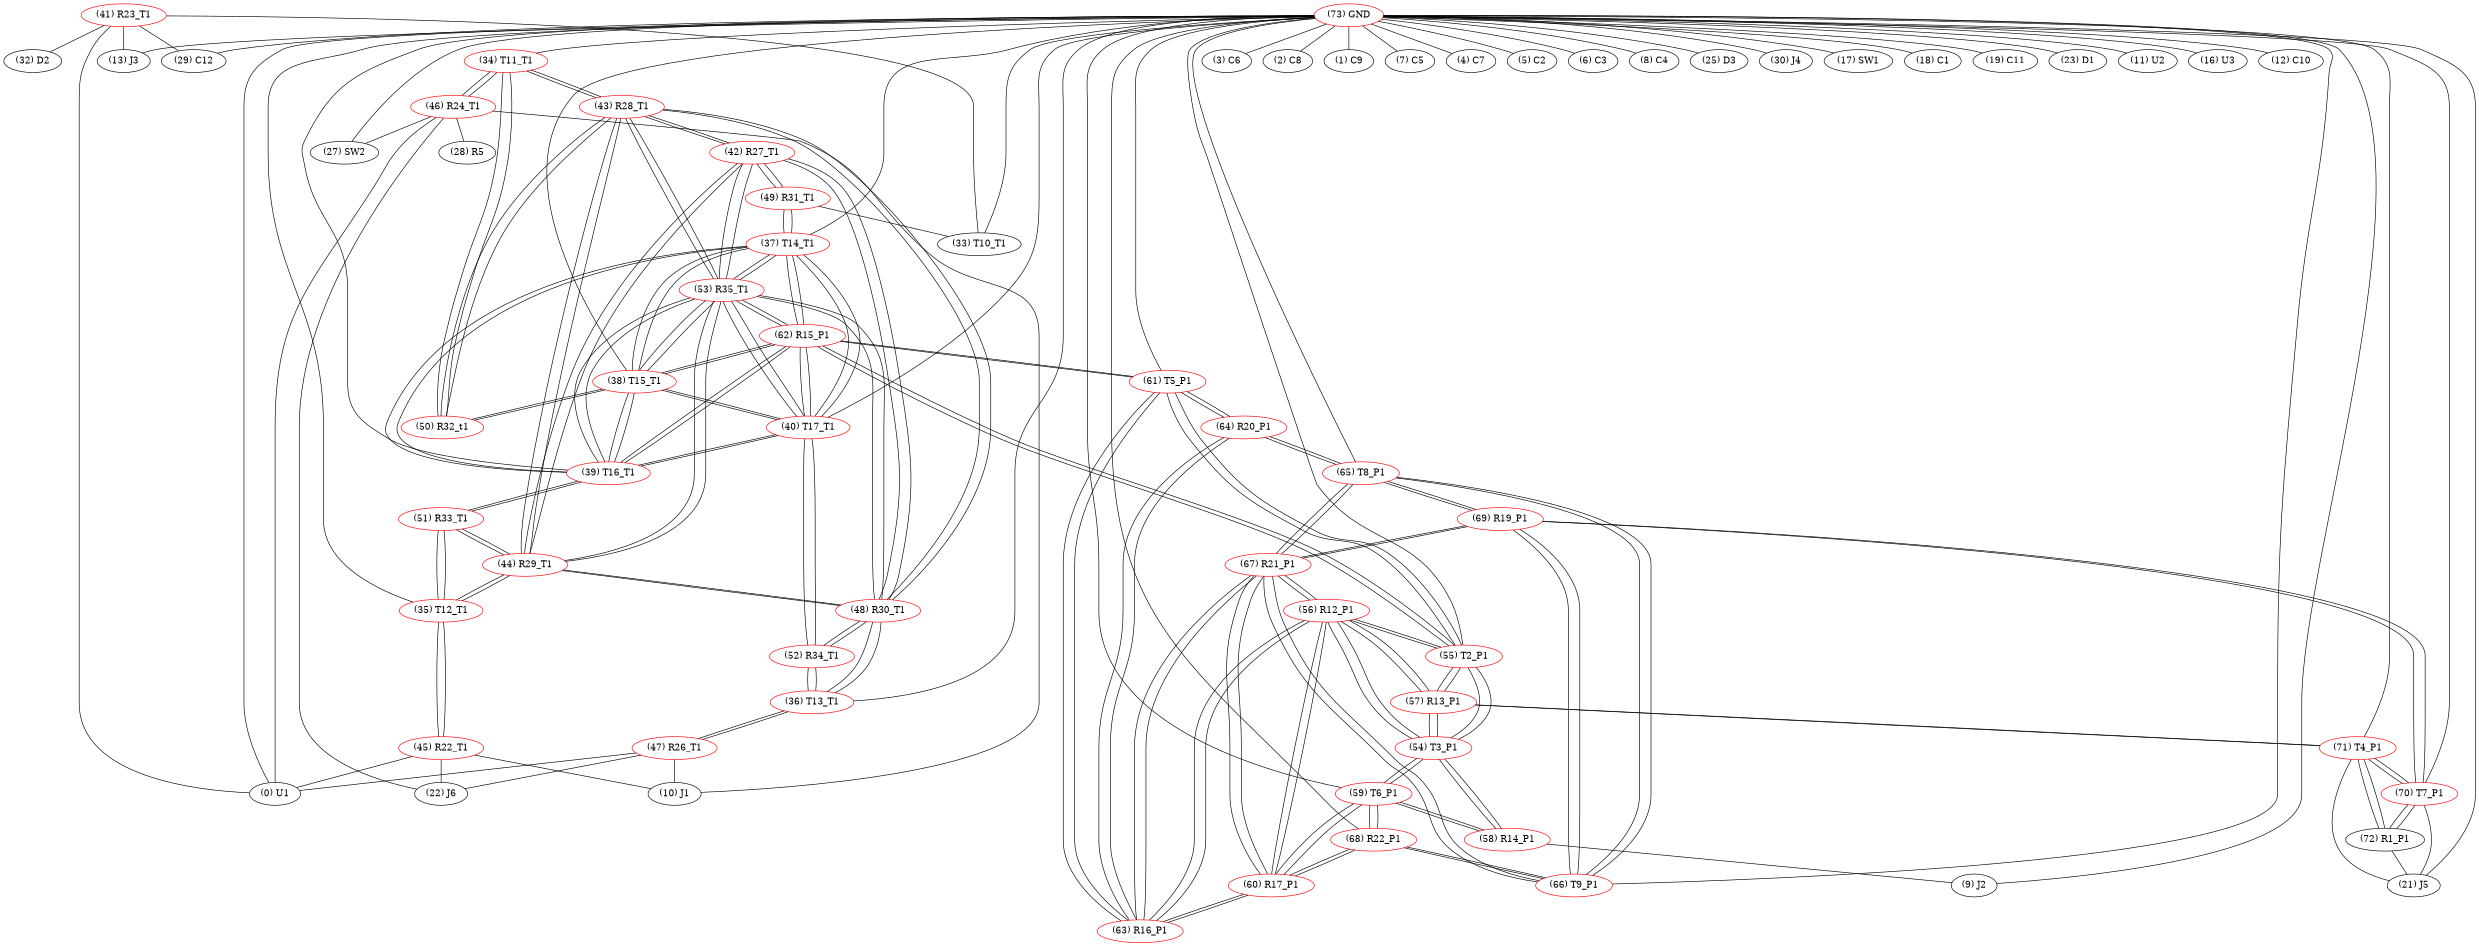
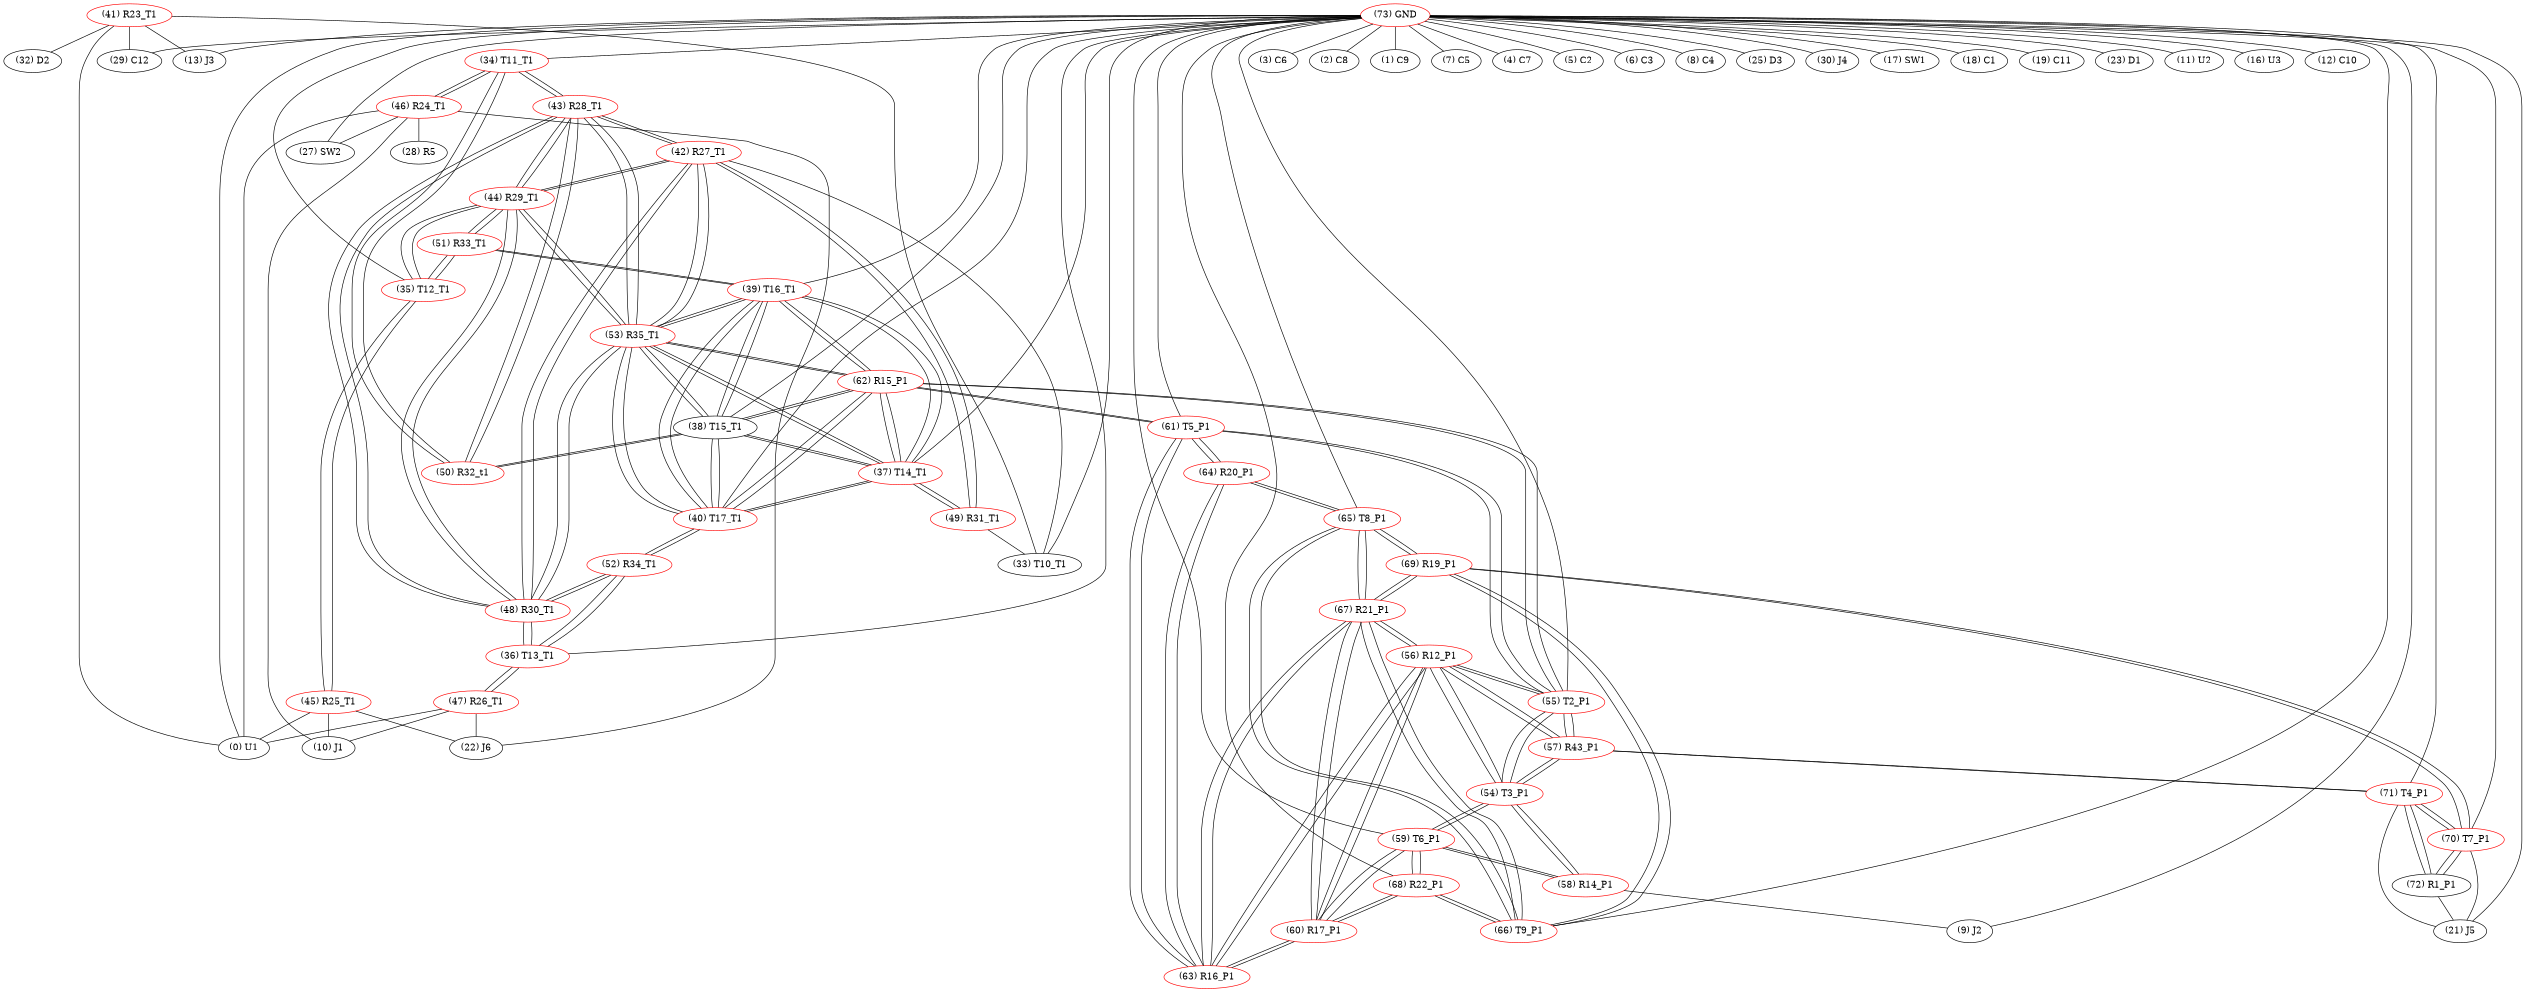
edge "(42) R27_T1" -- "(33) T10_T1": added
node "(38) T15_T1": color red -> black
node "(57) R13_P1": label "(57) R13_P1" -> "(57) R43_P1"
node "(45) R22_T1": label "(45) R22_T1" -> "(45) R25_T1"
